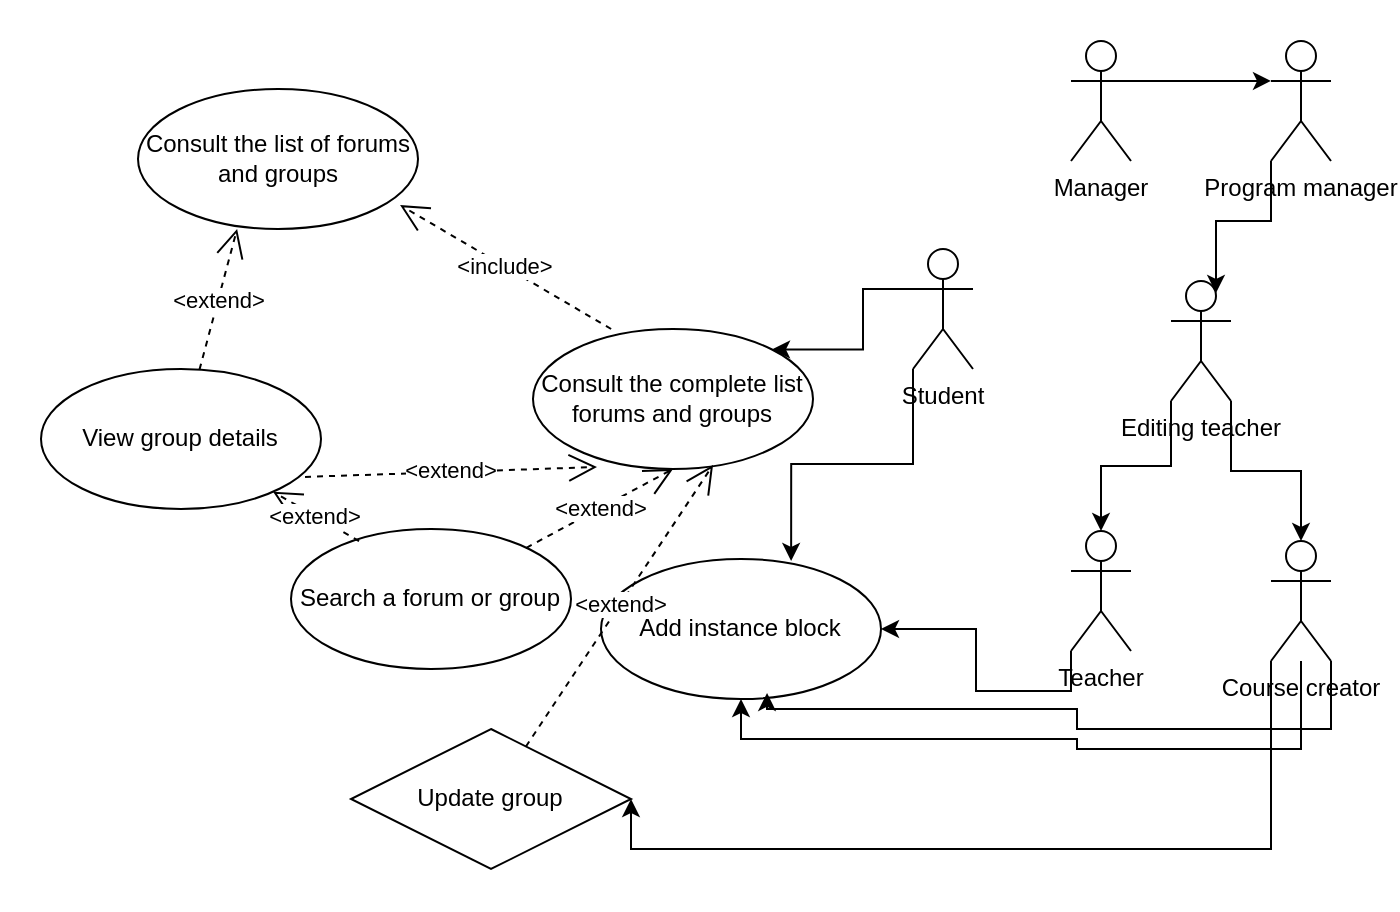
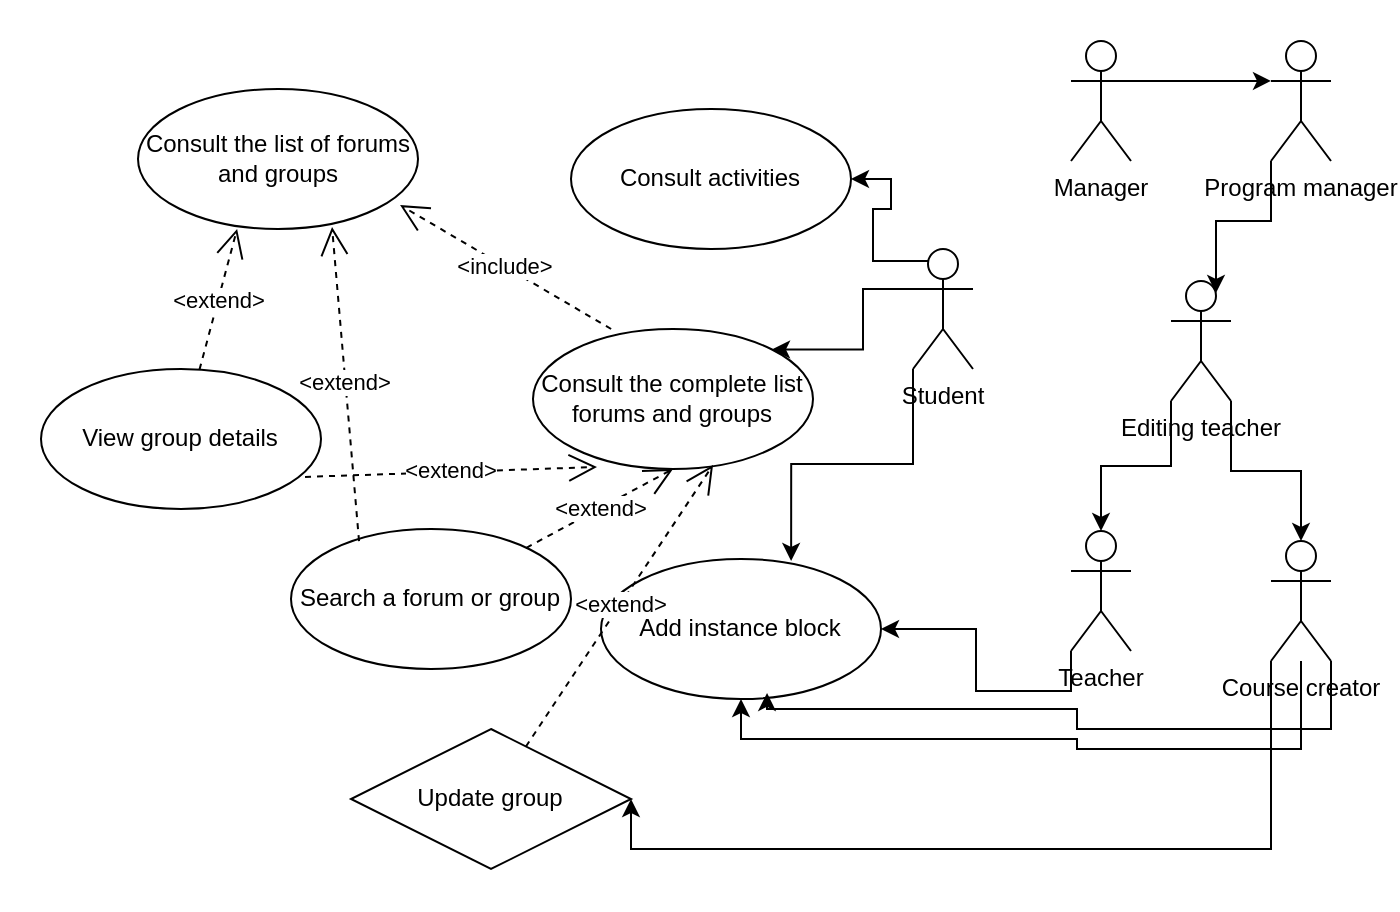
node "Consult activities": added
edge "Student" -> "Consult activities": added
edge "Search a forum or group" -> "View group details": now "Search a forum or group" -> "Consult the list of forums and groups"
